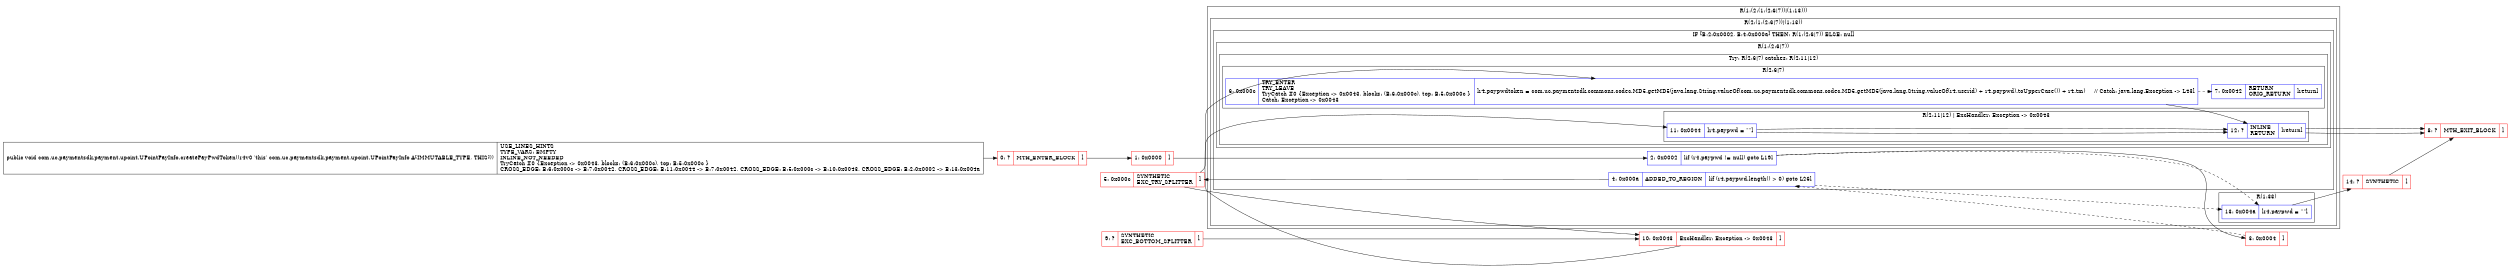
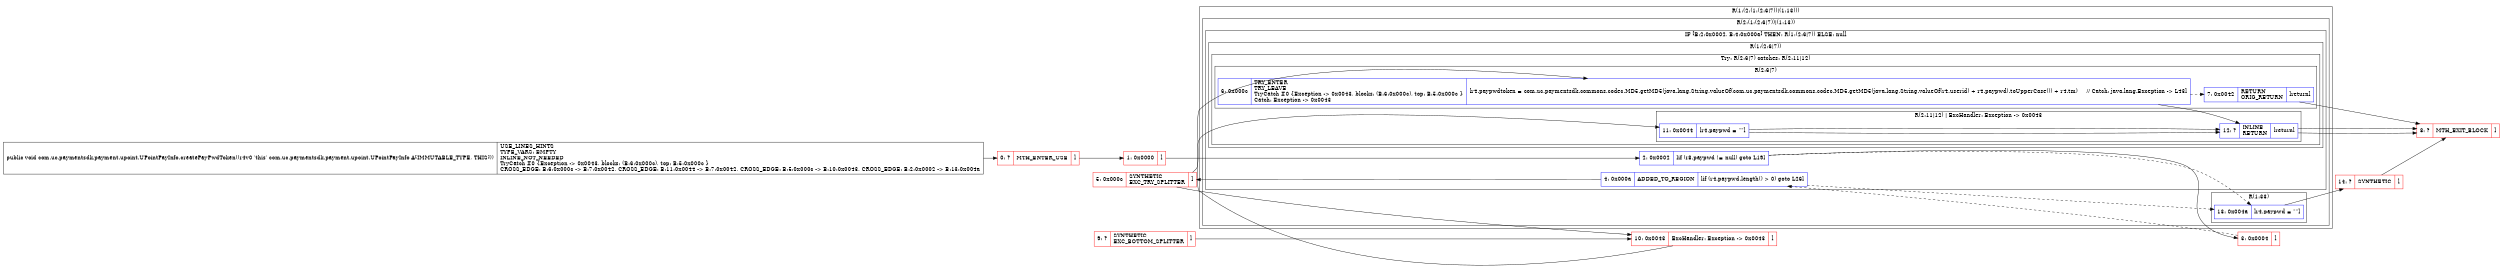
edge "7: 0x0042" -> "8: ?": added
node "0: ?": text "MTH_ENTER_BLOCK" -> "MTH_ENTER_USE"
node "2: 0x0002": text "lif (r4.paypwd != null) goto L19l" -> "lif (r8.paypwd != null) goto L19l"
